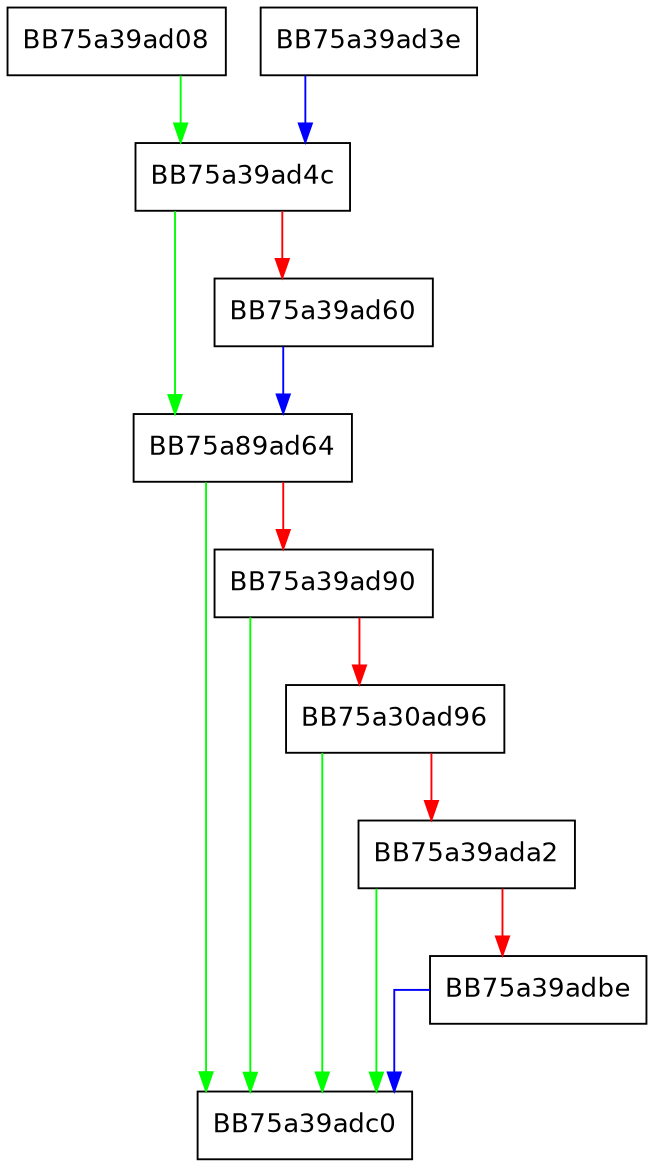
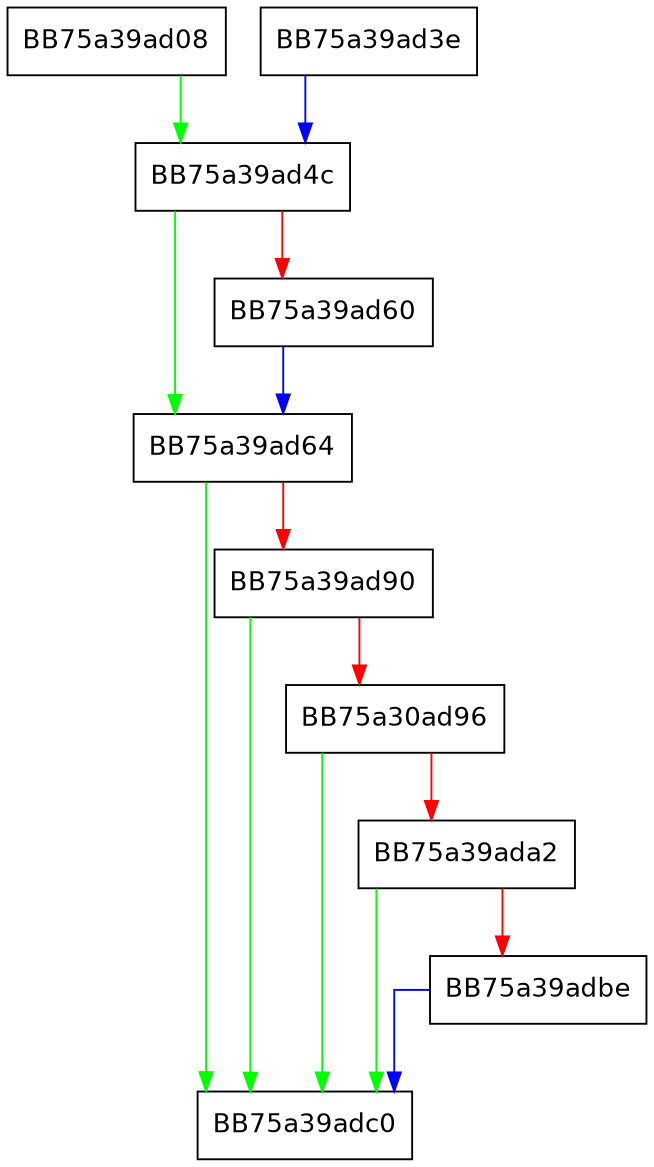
node "BB75a89ad64": label "BB75a89ad64" -> "BB75a39ad64"
